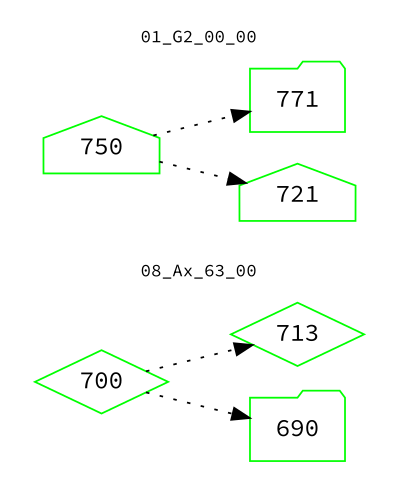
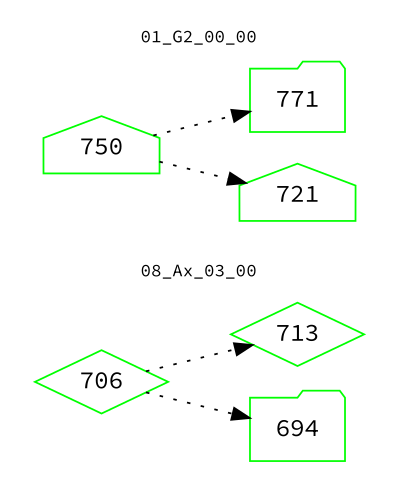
cluster "08_Ax_63_00": label "08_Ax_63_00" -> "08_Ax_03_00"
node "700": label "700" -> "706"
node "690": label "690" -> "694"
